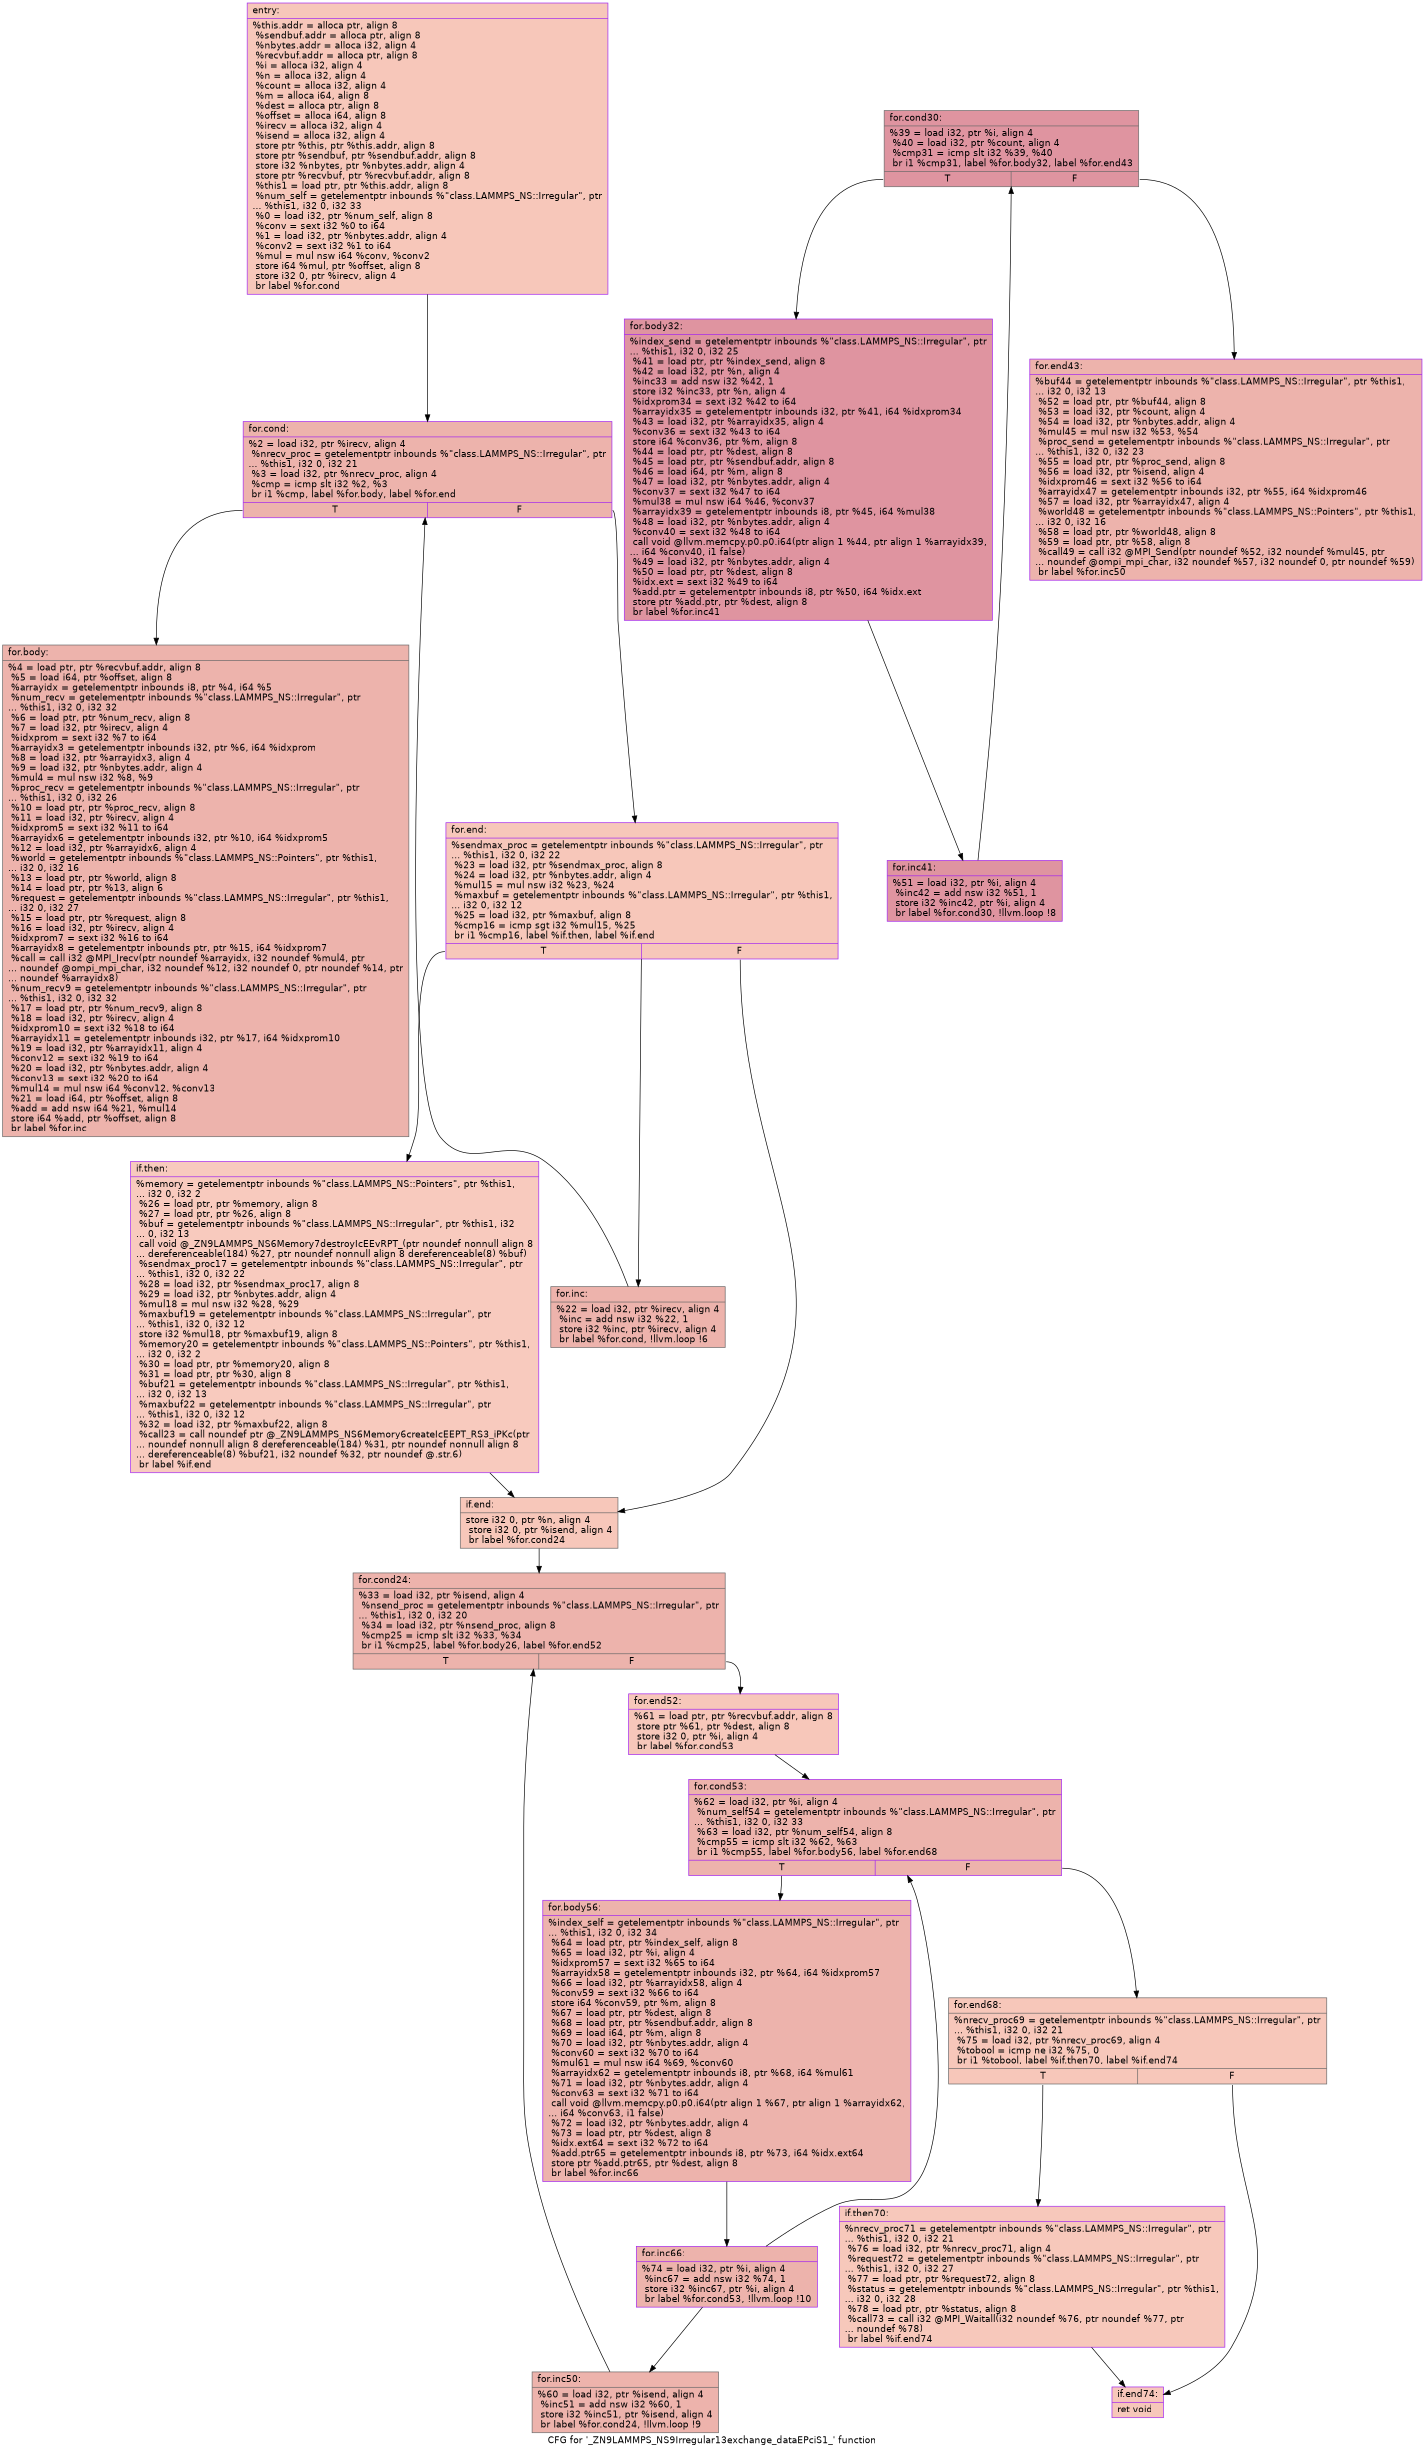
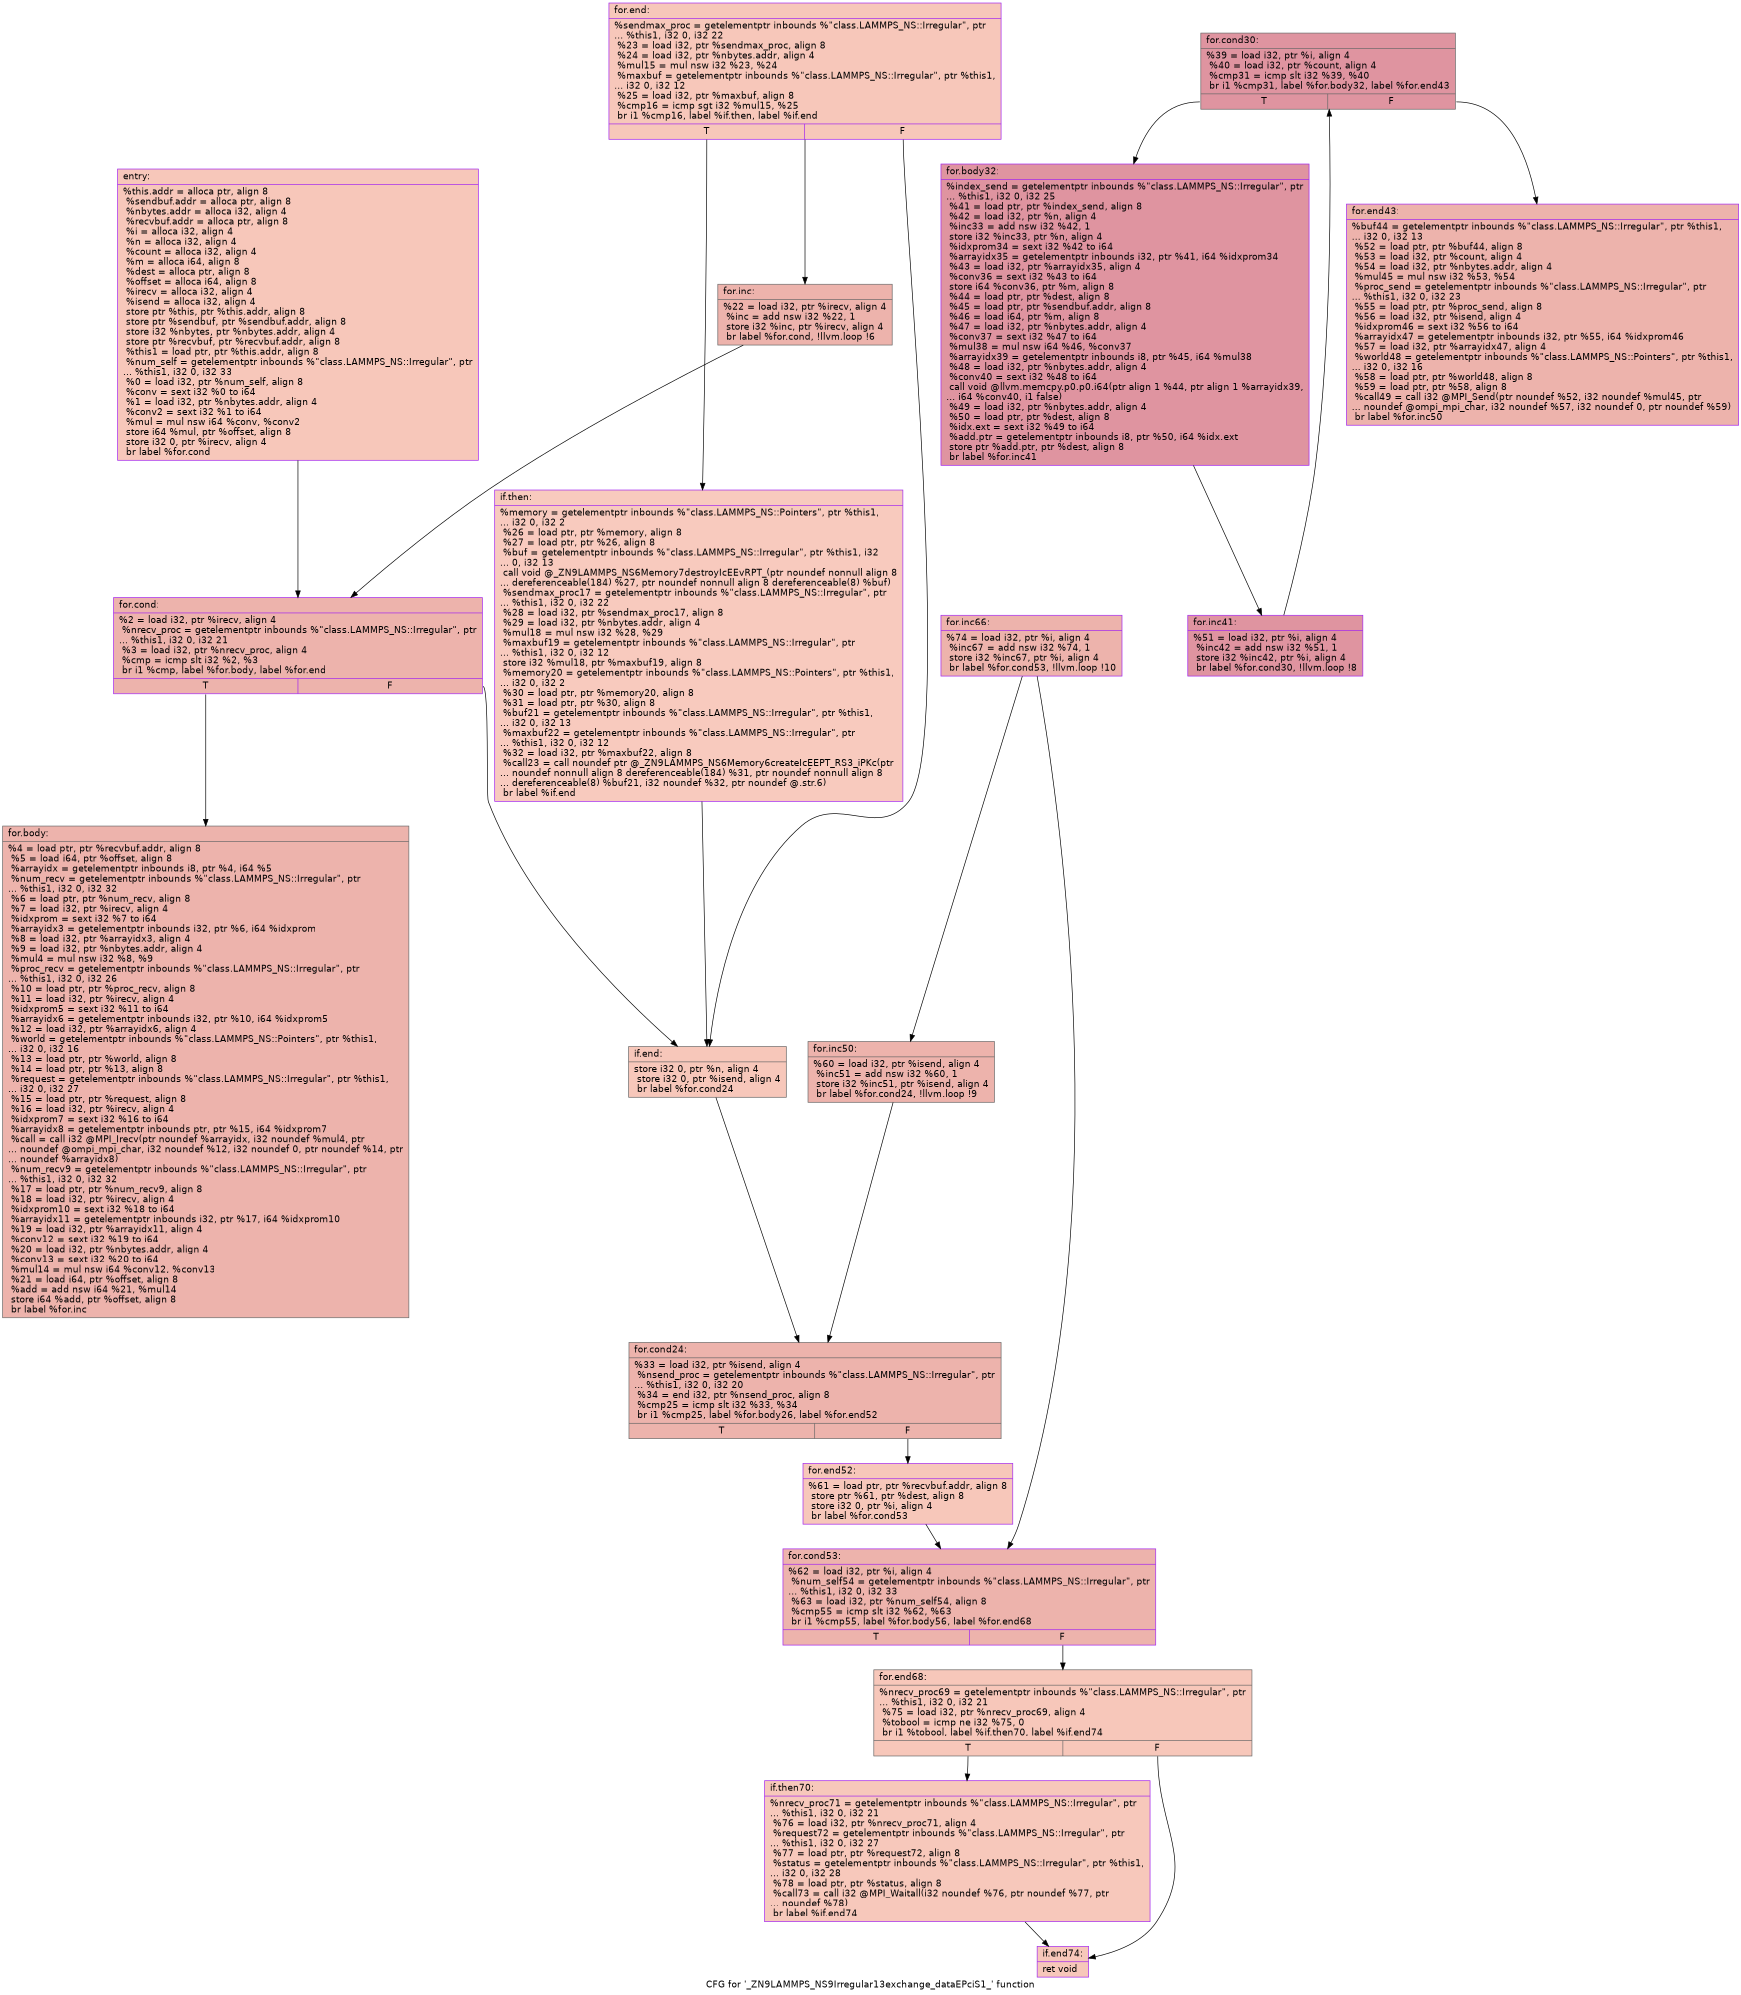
edge "for.cond:" -> "for.end:": now "for.cond:" -> "if.end:"
node "for.body:": text "%14 = load ptr, ptr %13, align 6" -> "%14 = load ptr, ptr %13, align 8"
node "for.cond24:": text "%34 = load i32, ptr %nsend_proc, align 8" -> "%34 = end i32, ptr %nsend_proc, align 8"
node "for.body56:": removed
